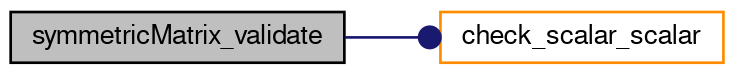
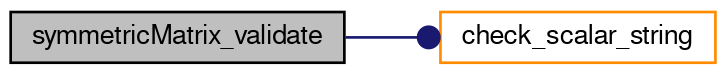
node "check_scalar_scalar": label "check_scalar_scalar" -> "check_scalar_string"
